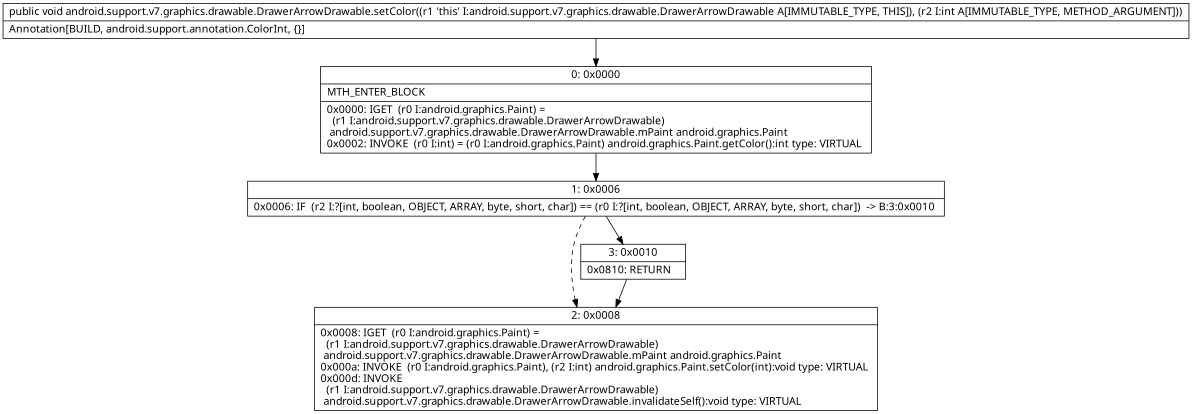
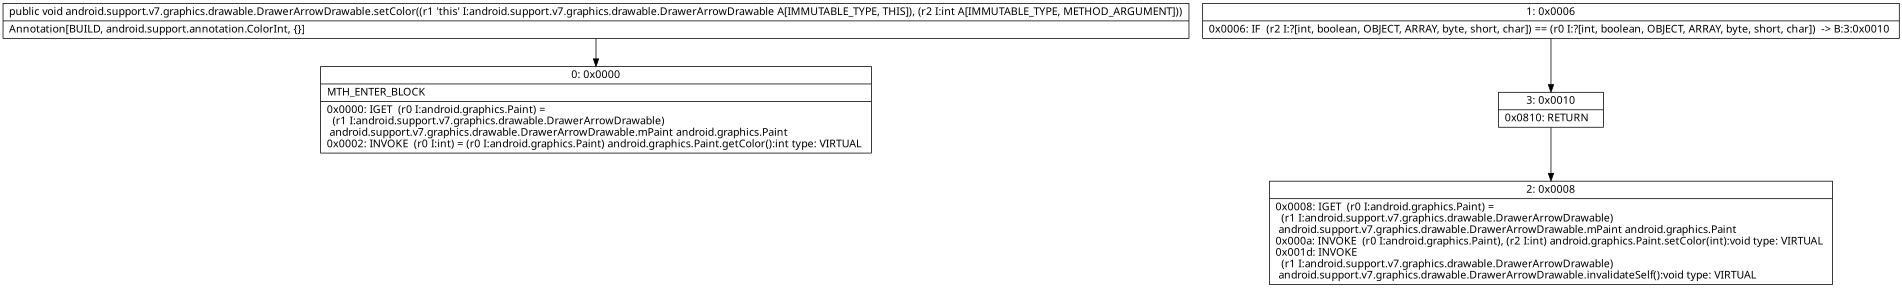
edge "0: 0x0000" -> "1: 0x0006": removed
edge "1: 0x0006" -> "2: 0x0008": removed
node "2: 0x0008": text "0x000d: INVOKE" -> "0x001d: INVOKE"
